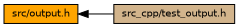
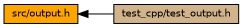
node "src_cpp/test_output.h": label "src_cpp/test_output.h" -> "test_cpp/test_output.h"
